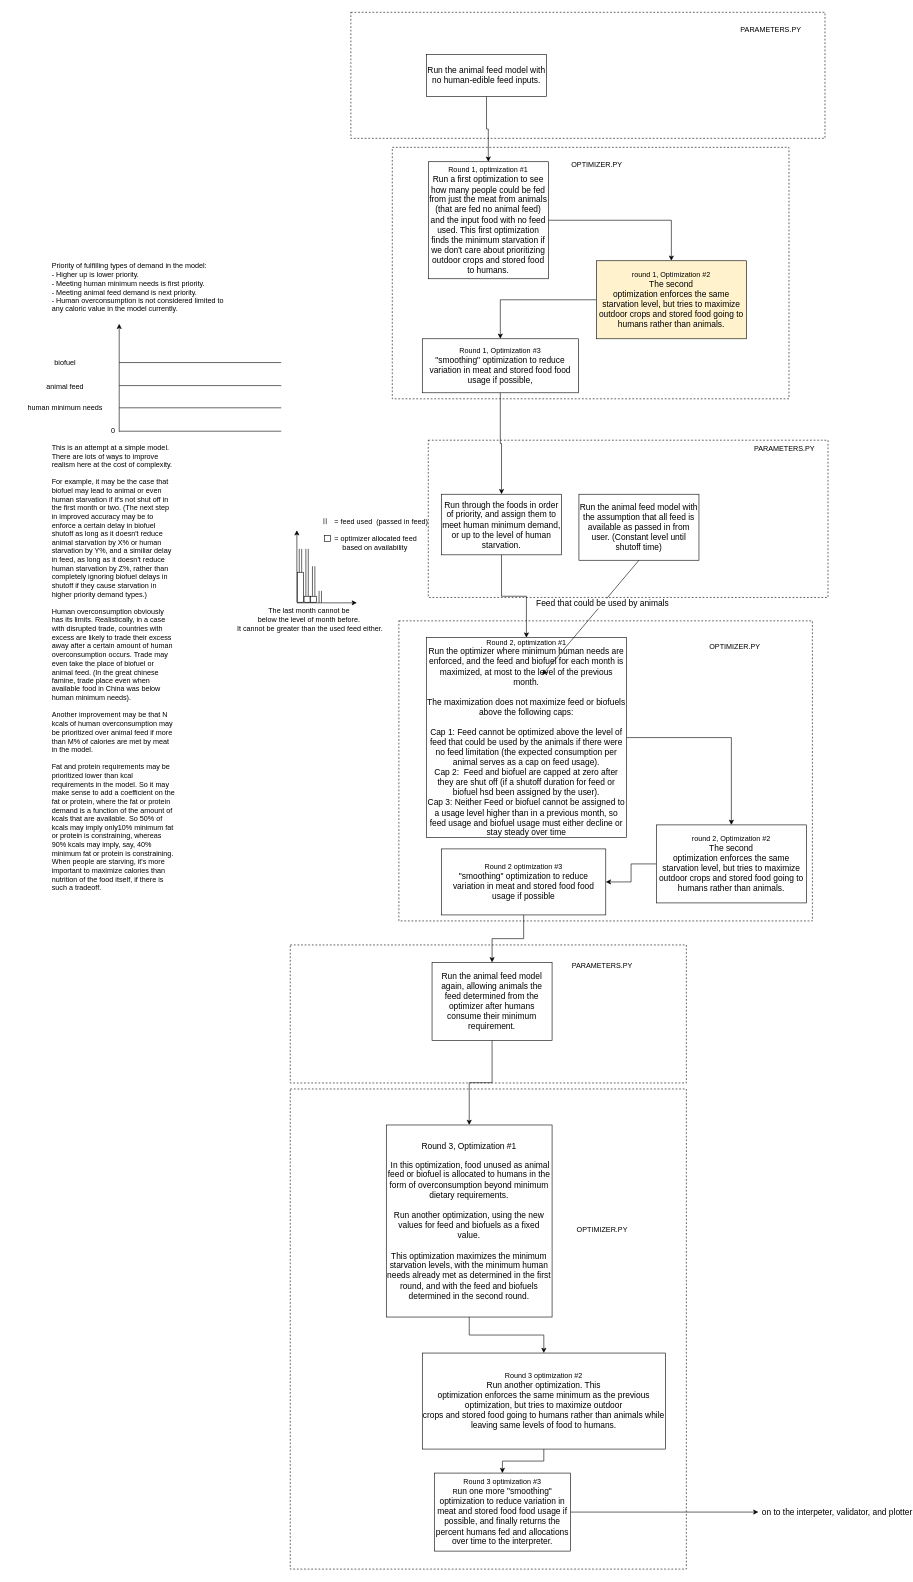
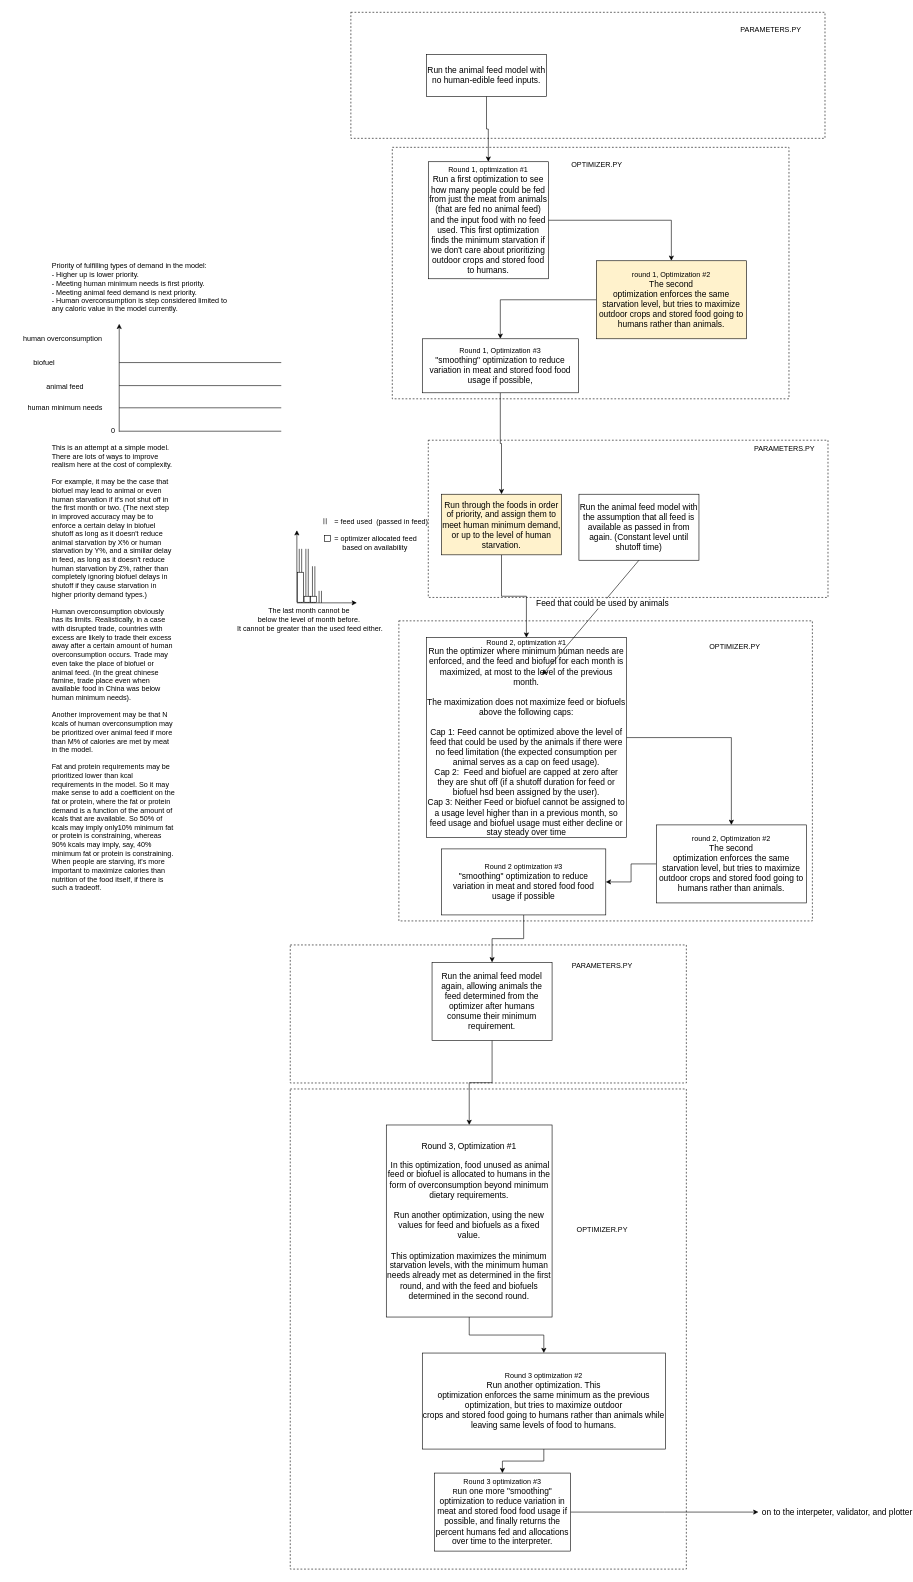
node "Priority of fulfilling types of demand in the model: - Higher up is lower priority. - Meeting human minimum needs is first priority. - Meeting animal feed demand is next priority. - Human overconsumption is not considered limited to any caloric value in the model currently.": label "Priority of fulfilling types of demand in the model: - Higher up is lower priority. - Meeting human minimum needs is first priority. - Meeting animal feed demand is next priority. - Human overconsumption is not considered limited to any caloric value in the model currently." -> "Priority of fulfilling types of demand in the model: - Higher up is lower priority. - Meeting human minimum needs is first priority. - Meeting animal feed demand is next priority. - Human overconsumption is step considered limited to any caloric value in the model currently."
node "human overconsumption": added
node "biofuel": moved (65, 363) -> (44, 363)
node "Run through the foods in order of priority, and assign them to meet human minimum demand, or up to the level of human starvation.": fillcolor #ffffff -> #fff2cc
node "Run the animal feed model with the assumption that all feed is available as passed in from user. (Constant level until shutoff time)": label "Run the animal feed model with the assumption that all feed is available as passed in from user. (Constant level until shutoff time)" -> "Run the animal feed model with the assumption that all feed is available as passed in from again. (Constant level until shutoff time)"
